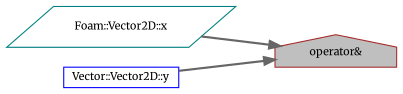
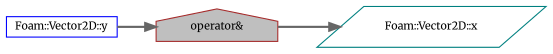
edge "Foam::Vector2D::x" -> "operator&": reversed
node "Vector::Vector2D::y": label "Vector::Vector2D::y" -> "Foam::Vector2D::y"
